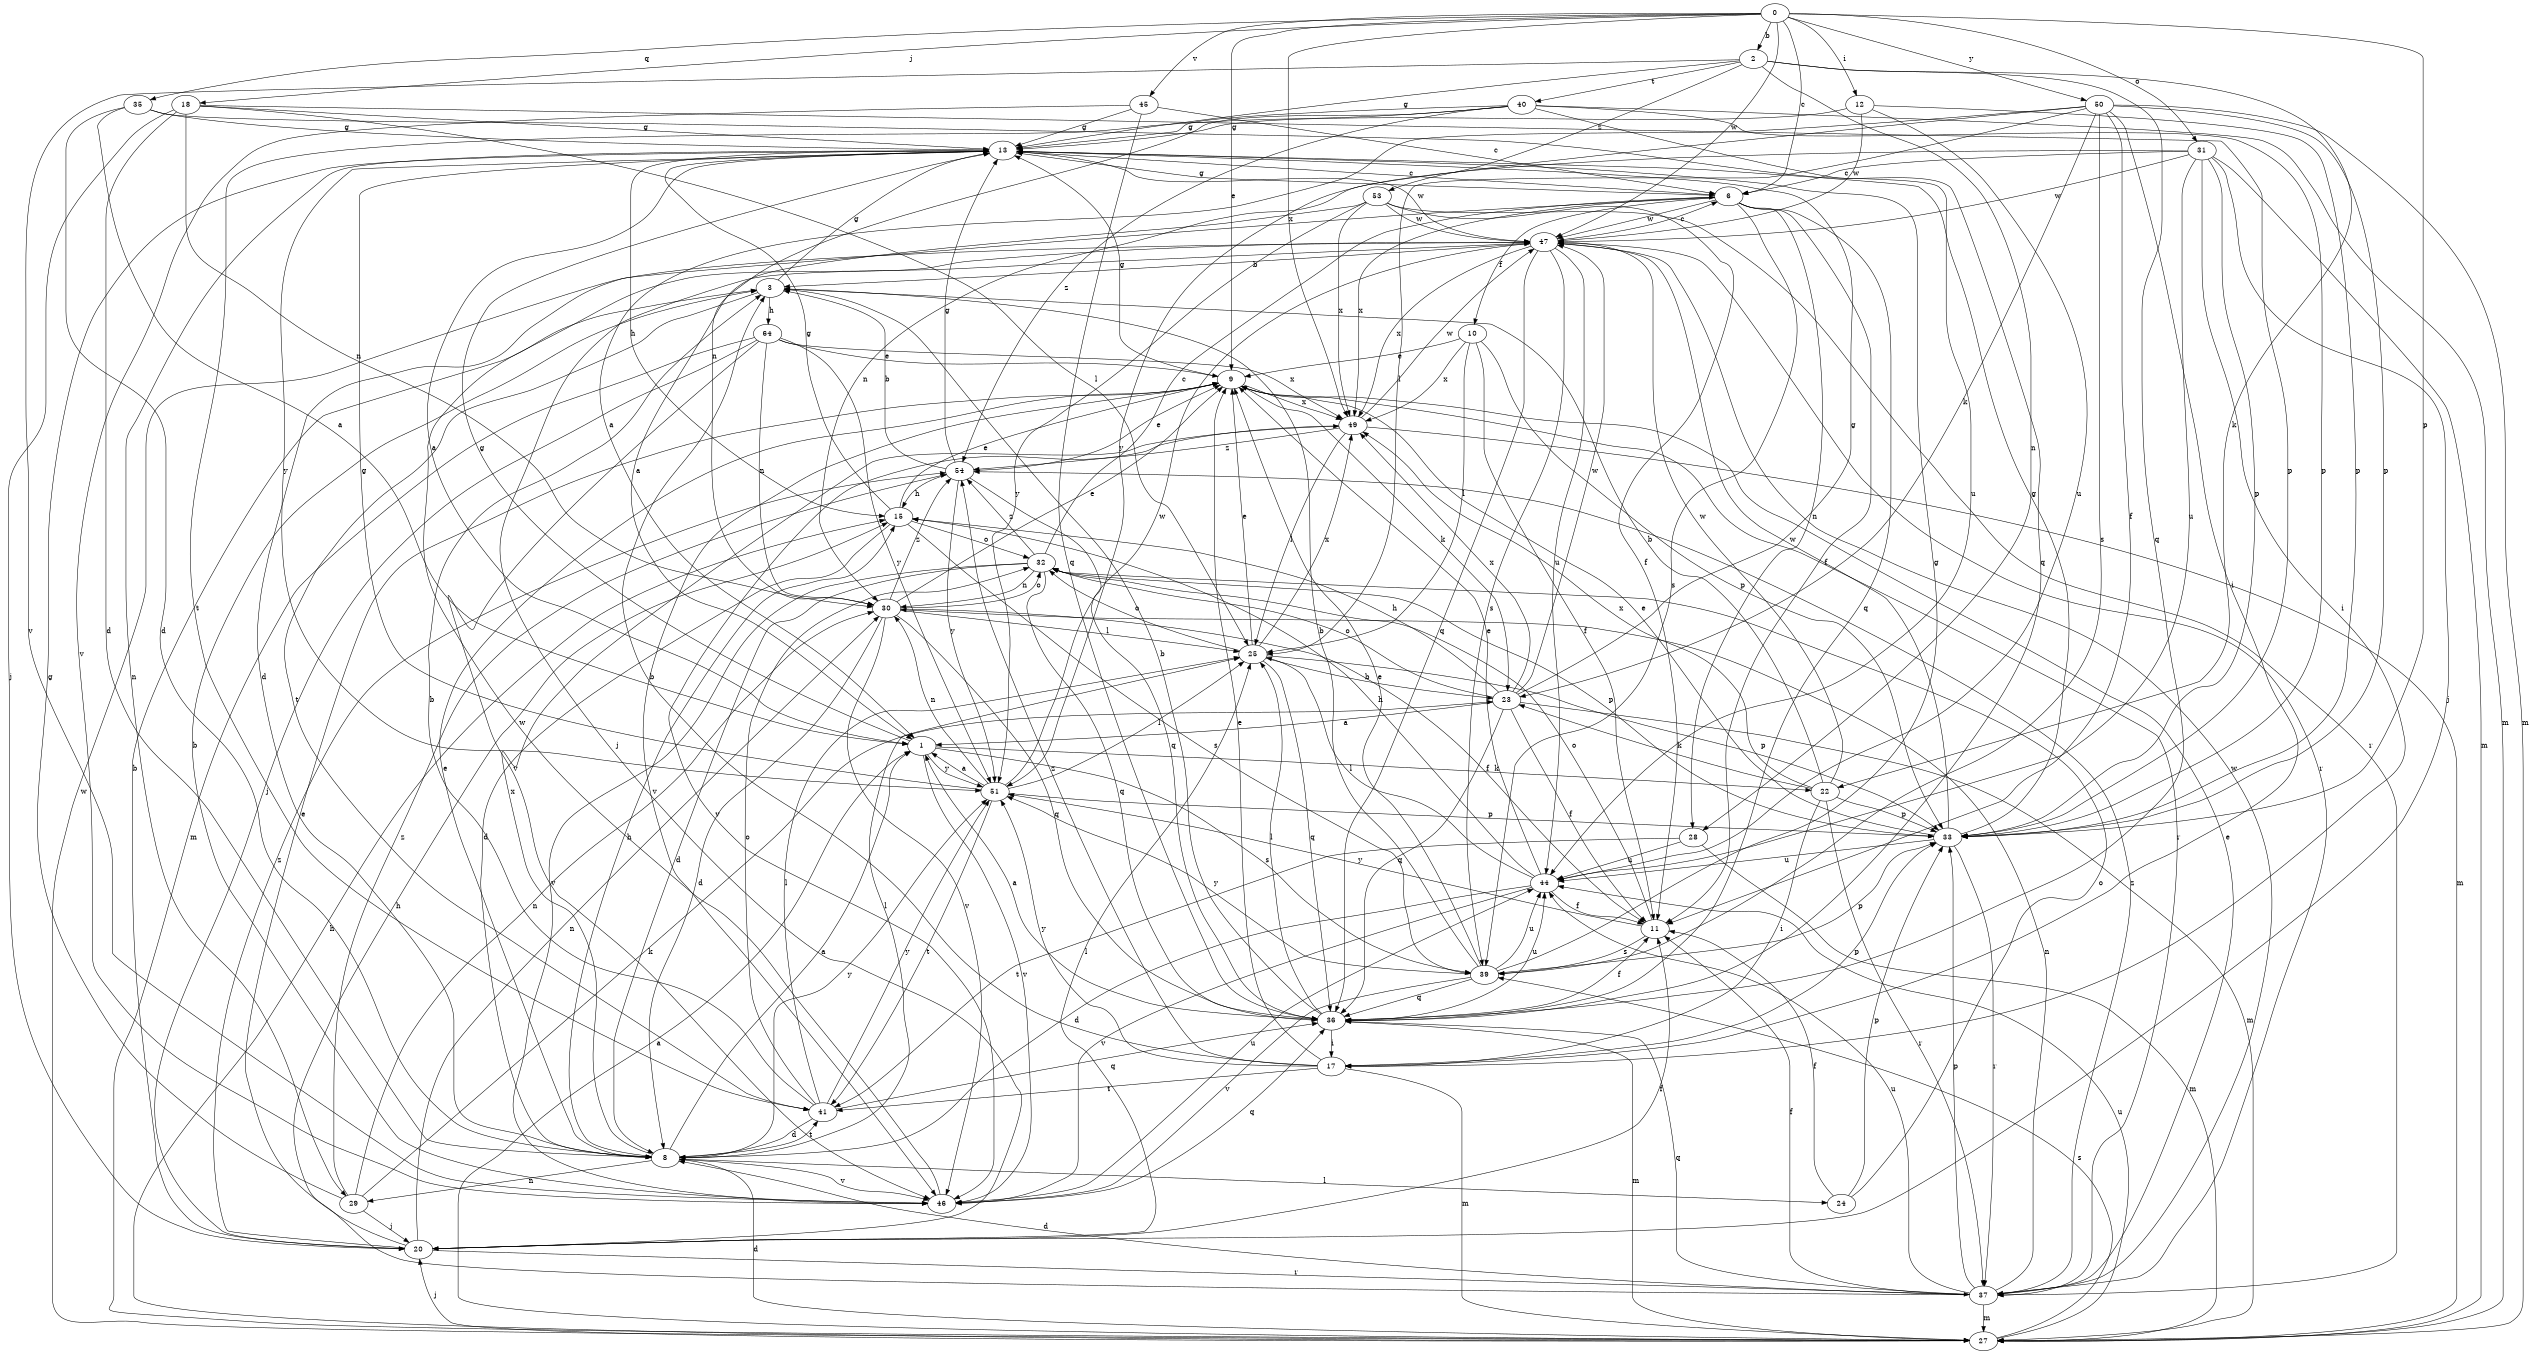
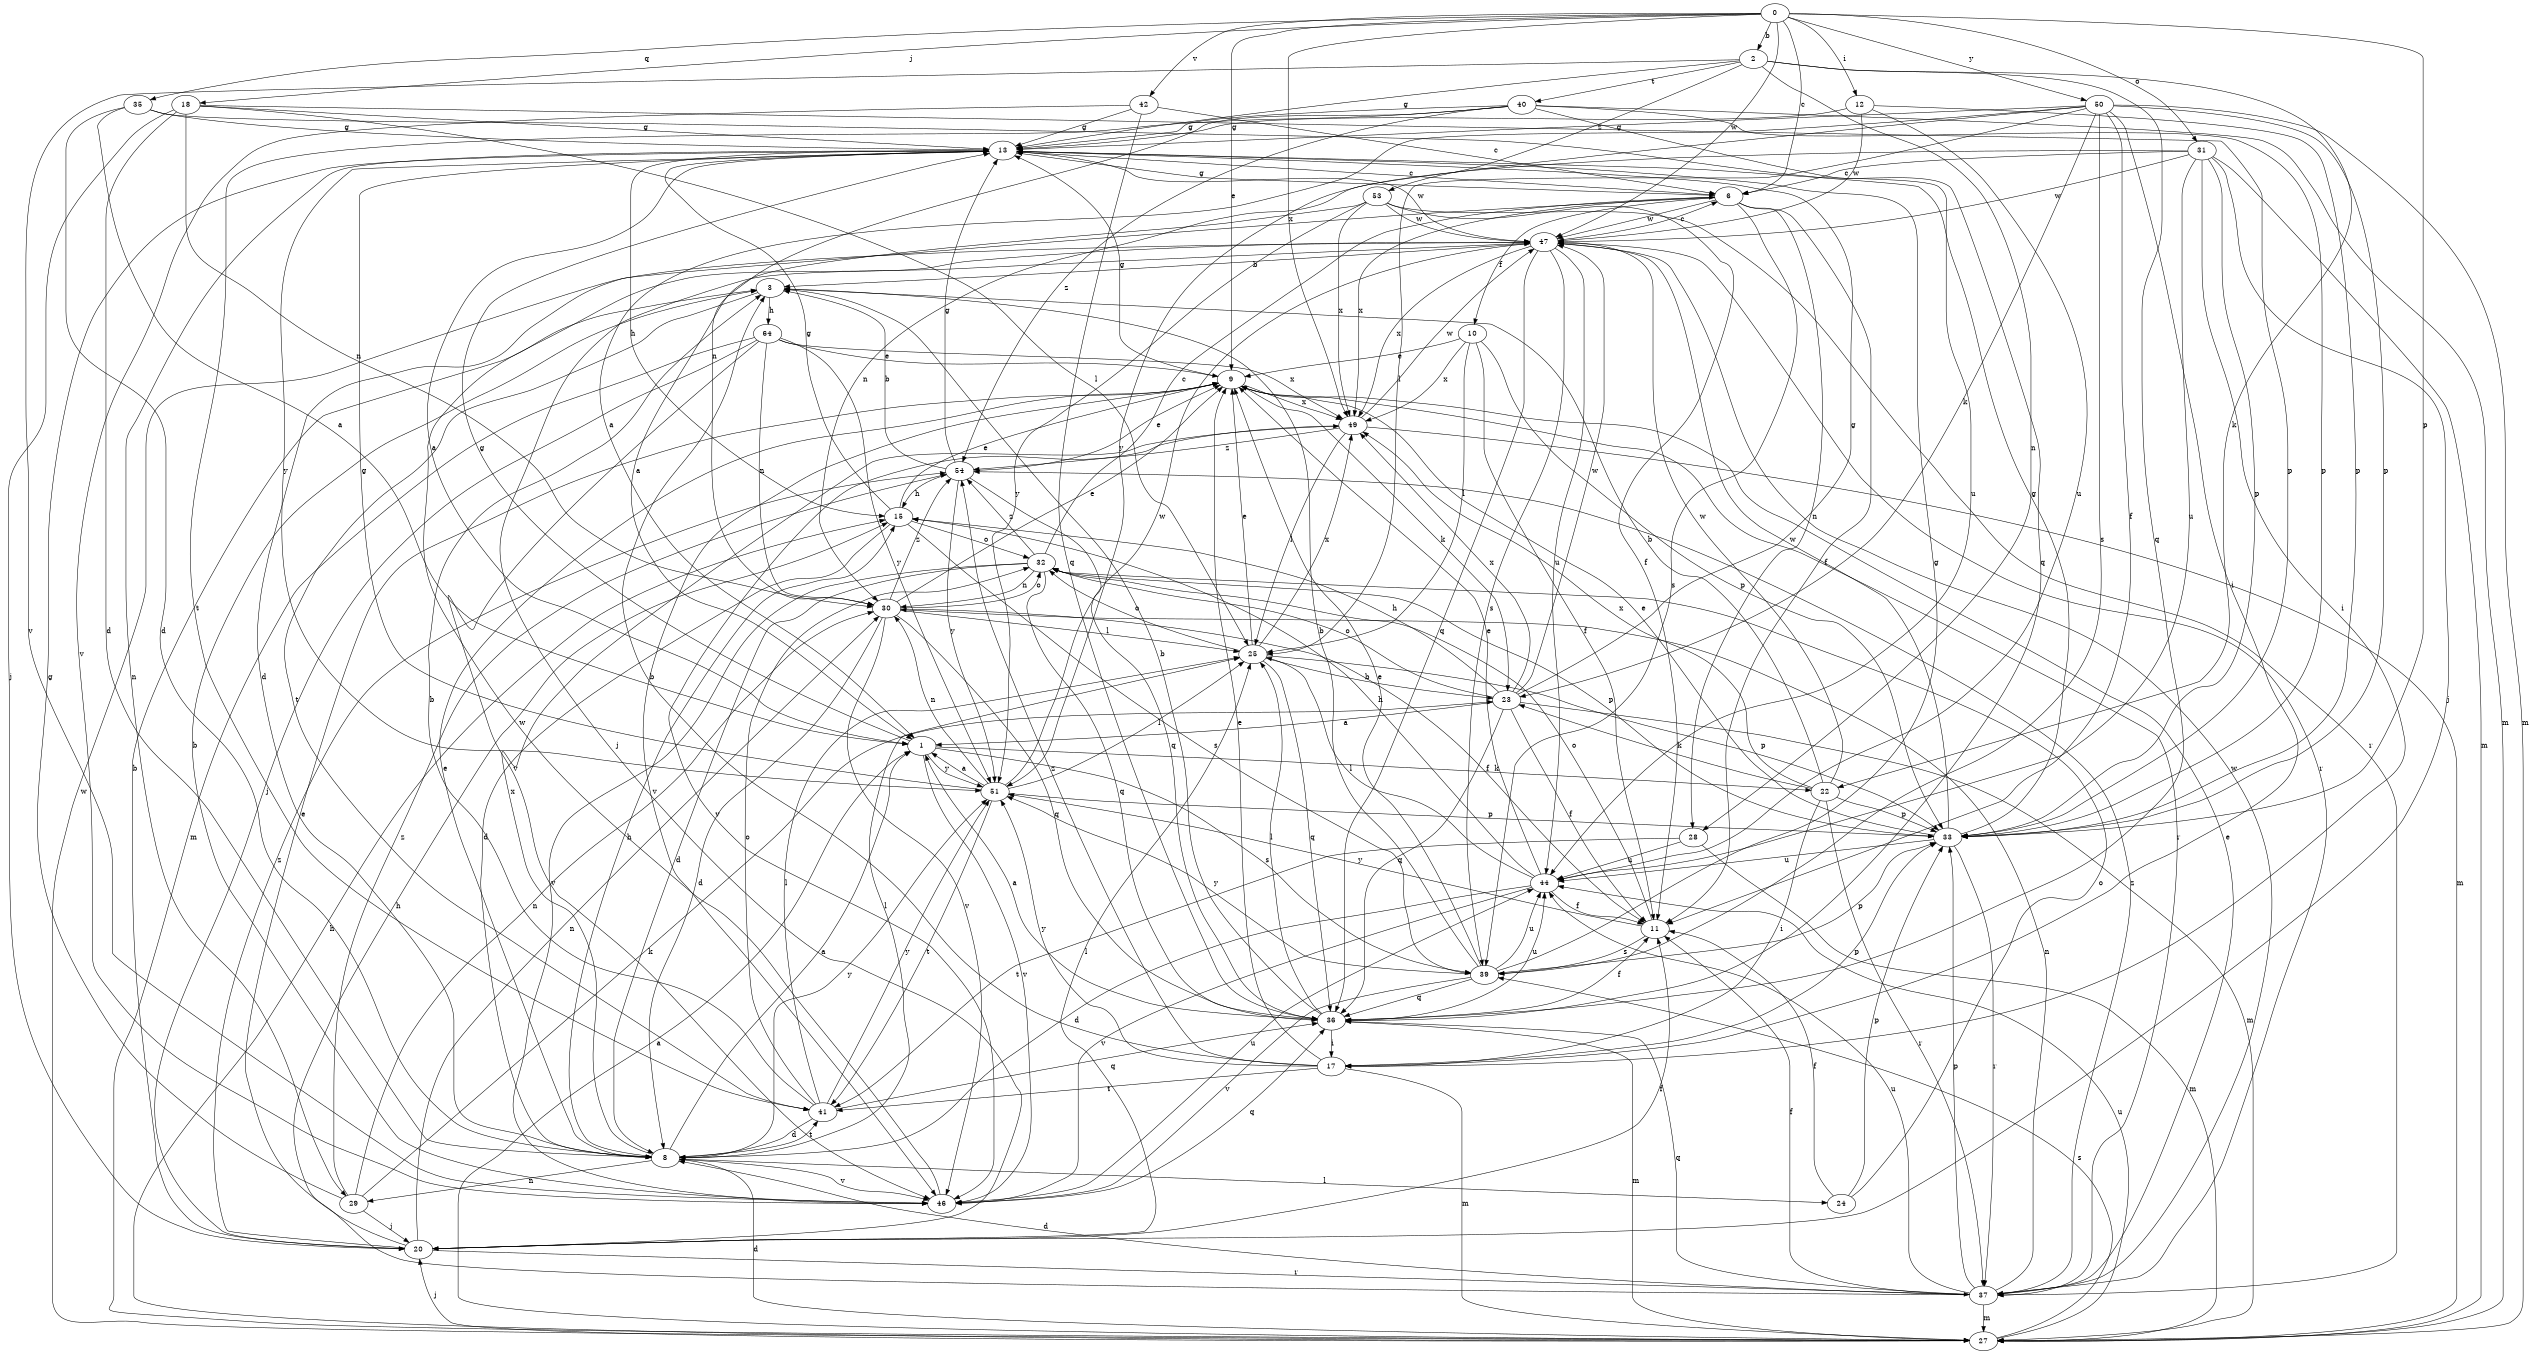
node "45": label "45" -> "42"
edge "3" -> "13": now "50" -> "13"
edge "6" -> "36": removed, label "q"
